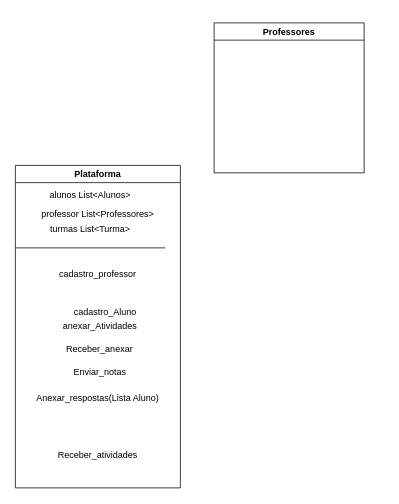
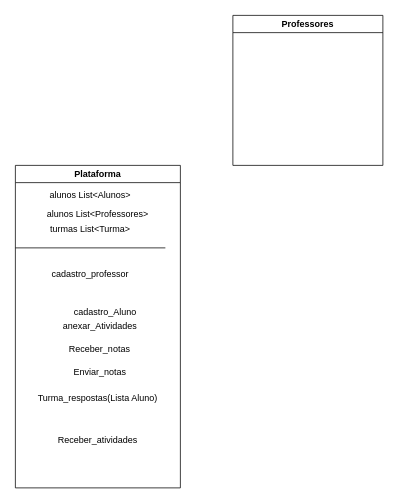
node "Professores": moved (289, 98) -> (308, 90)
node "professor List<Professores>": label "professor List<Professores>" -> "alunos List<Professores>"
node "cadastro_professor": moved (98, 274) -> (90, 274)
node "Receber_anexar": label "Receber_anexar" -> "Receber_notas"
node "Anexar_respostas(Lista Aluno)": label "Anexar_respostas(Lista Aluno)" -> "Turma_respostas(Lista Aluno)"
node "Receber_atividades": moved (98, 455) -> (98, 440)
